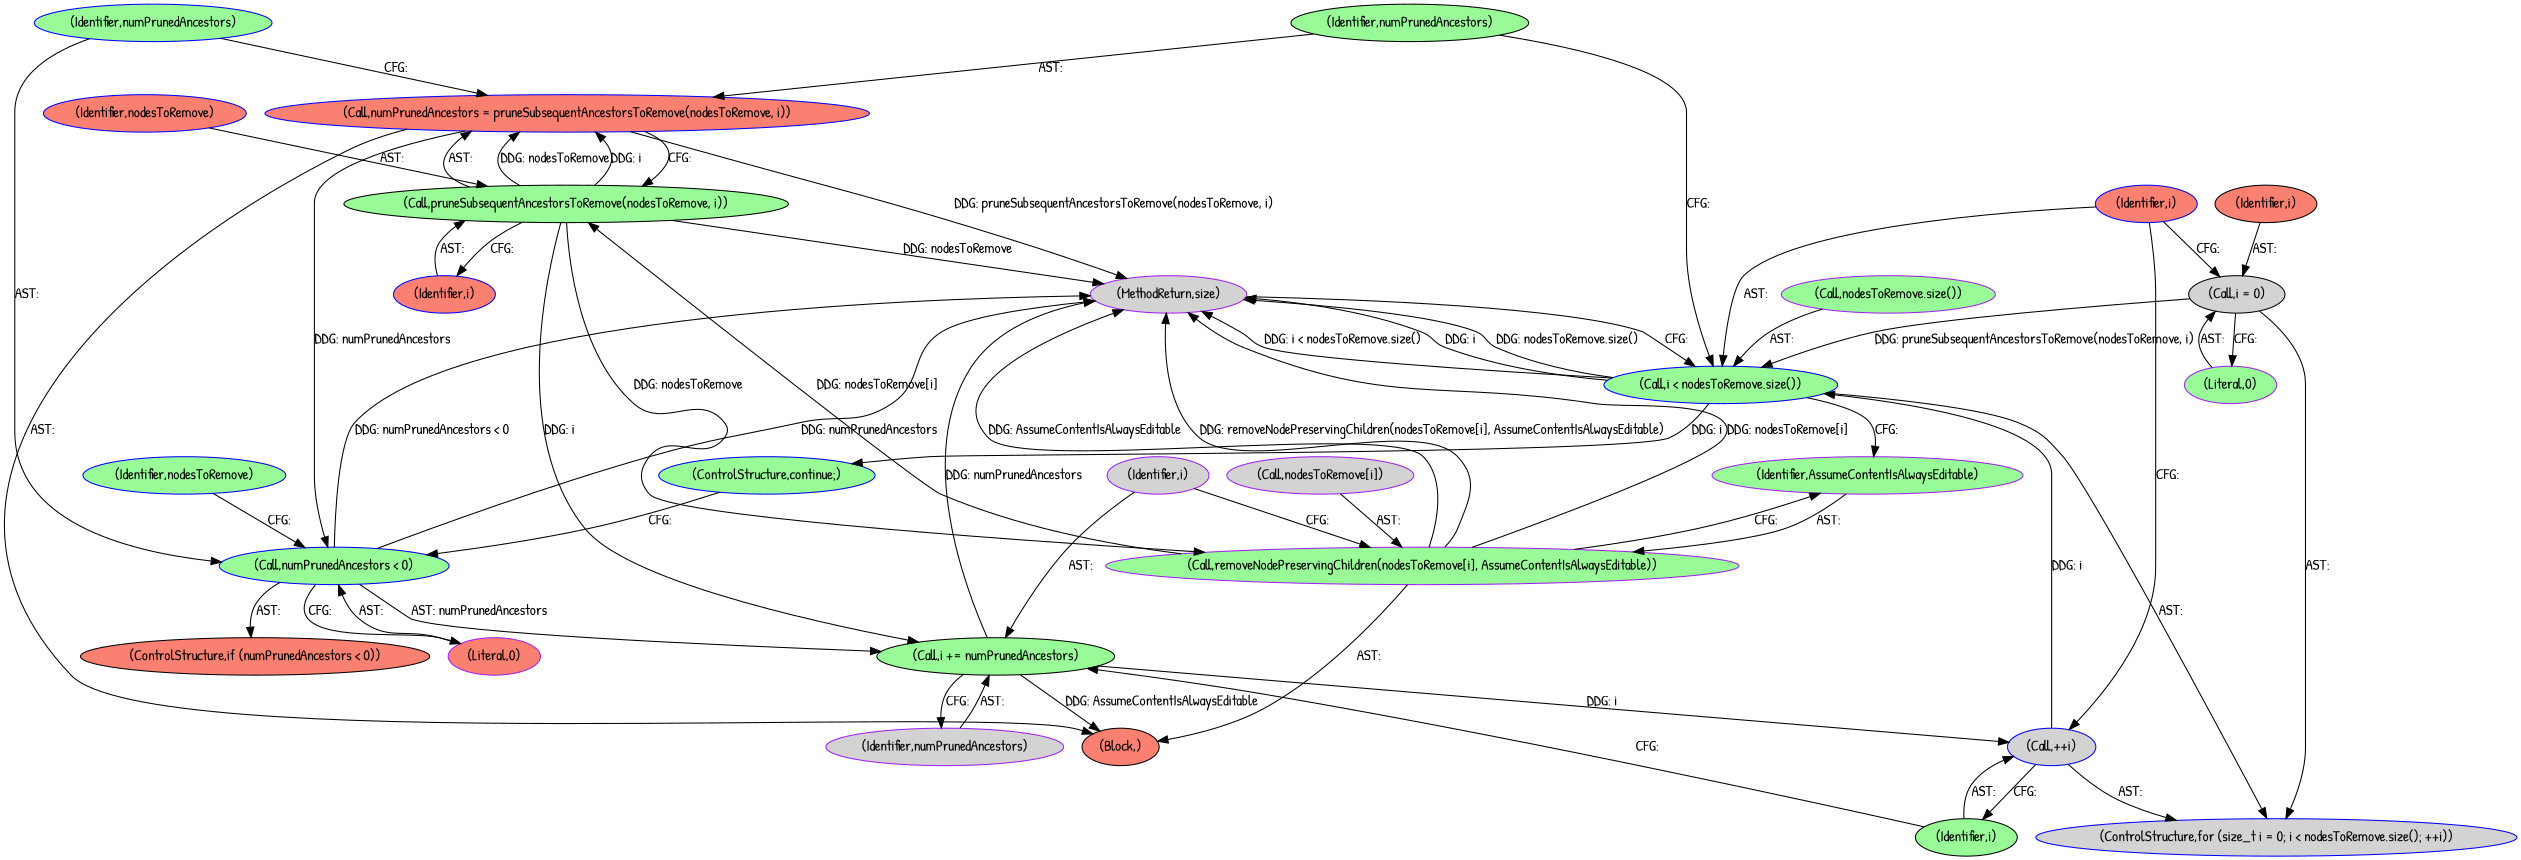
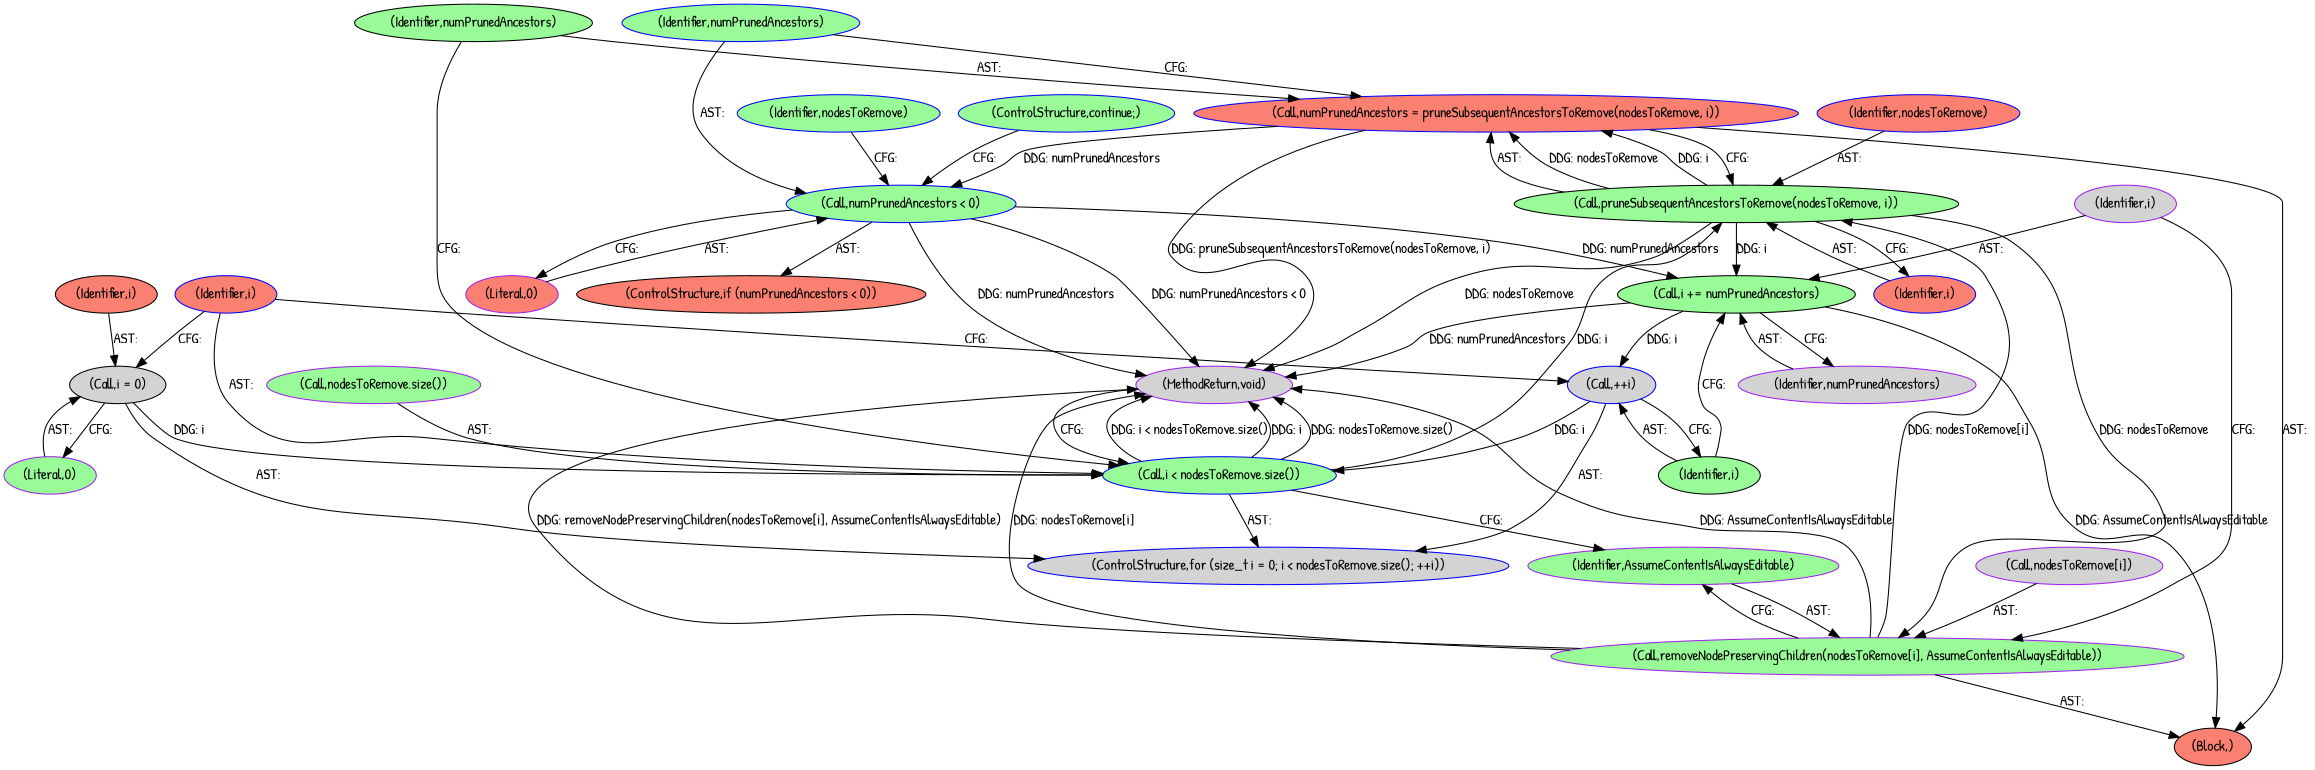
node "(MethodReturn,size)": label "(MethodReturn,size)" -> "(MethodReturn,void)"
edge "(Call,i = 0)" -> "(Call,i < nodesToRemove.size())": label "DDG: pruneSubsequentAncestorsToRemove(nodesToRemove, i)" -> "DDG: i"
edge "(Call,i < nodesToRemove.size())" -> "(ControlStructure,continue;)": now "(Call,i < nodesToRemove.size())" -> "(Call,pruneSubsequentAncestorsToRemove(nodesToRemove, i))"
edge "(Call,numPrunedAncestors < 0)" -> "(Call,i += numPrunedAncestors)": label "AST: numPrunedAncestors" -> "DDG: numPrunedAncestors"
